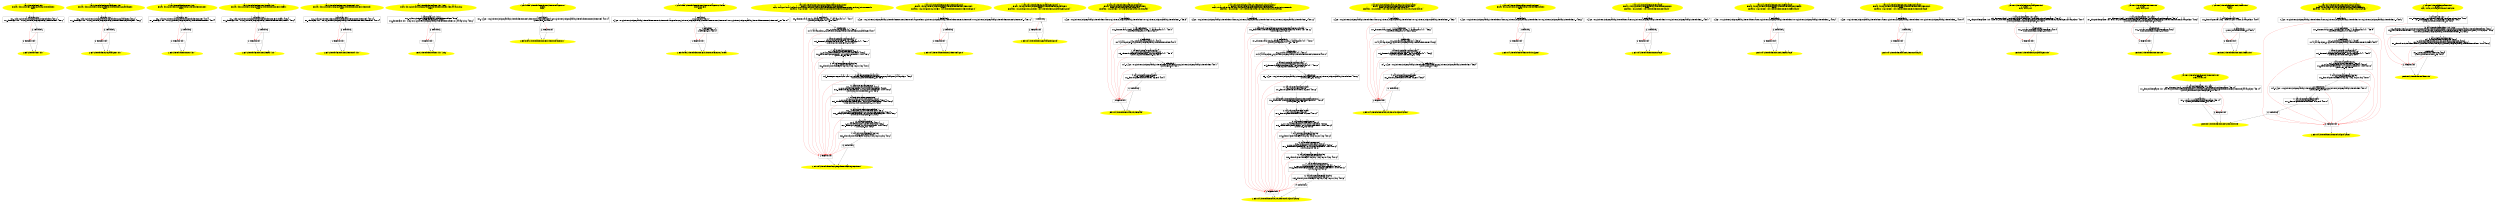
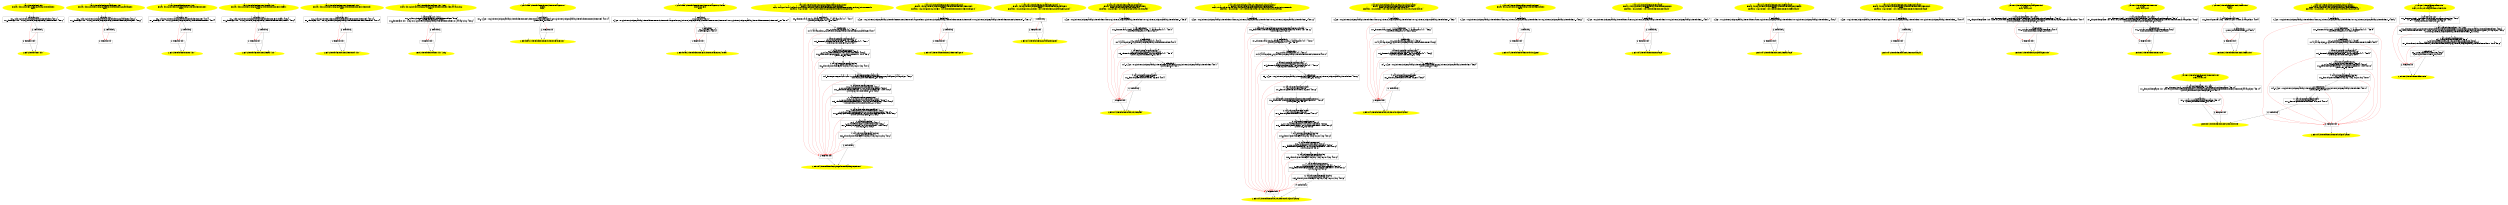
node "2: Exit SuiteMethodTest$CompatibilityTest.<init>()": removed
